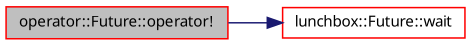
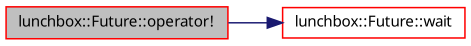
node "operator::Future::operator!": label "operator::Future::operator!" -> "lunchbox::Future::operator!"
